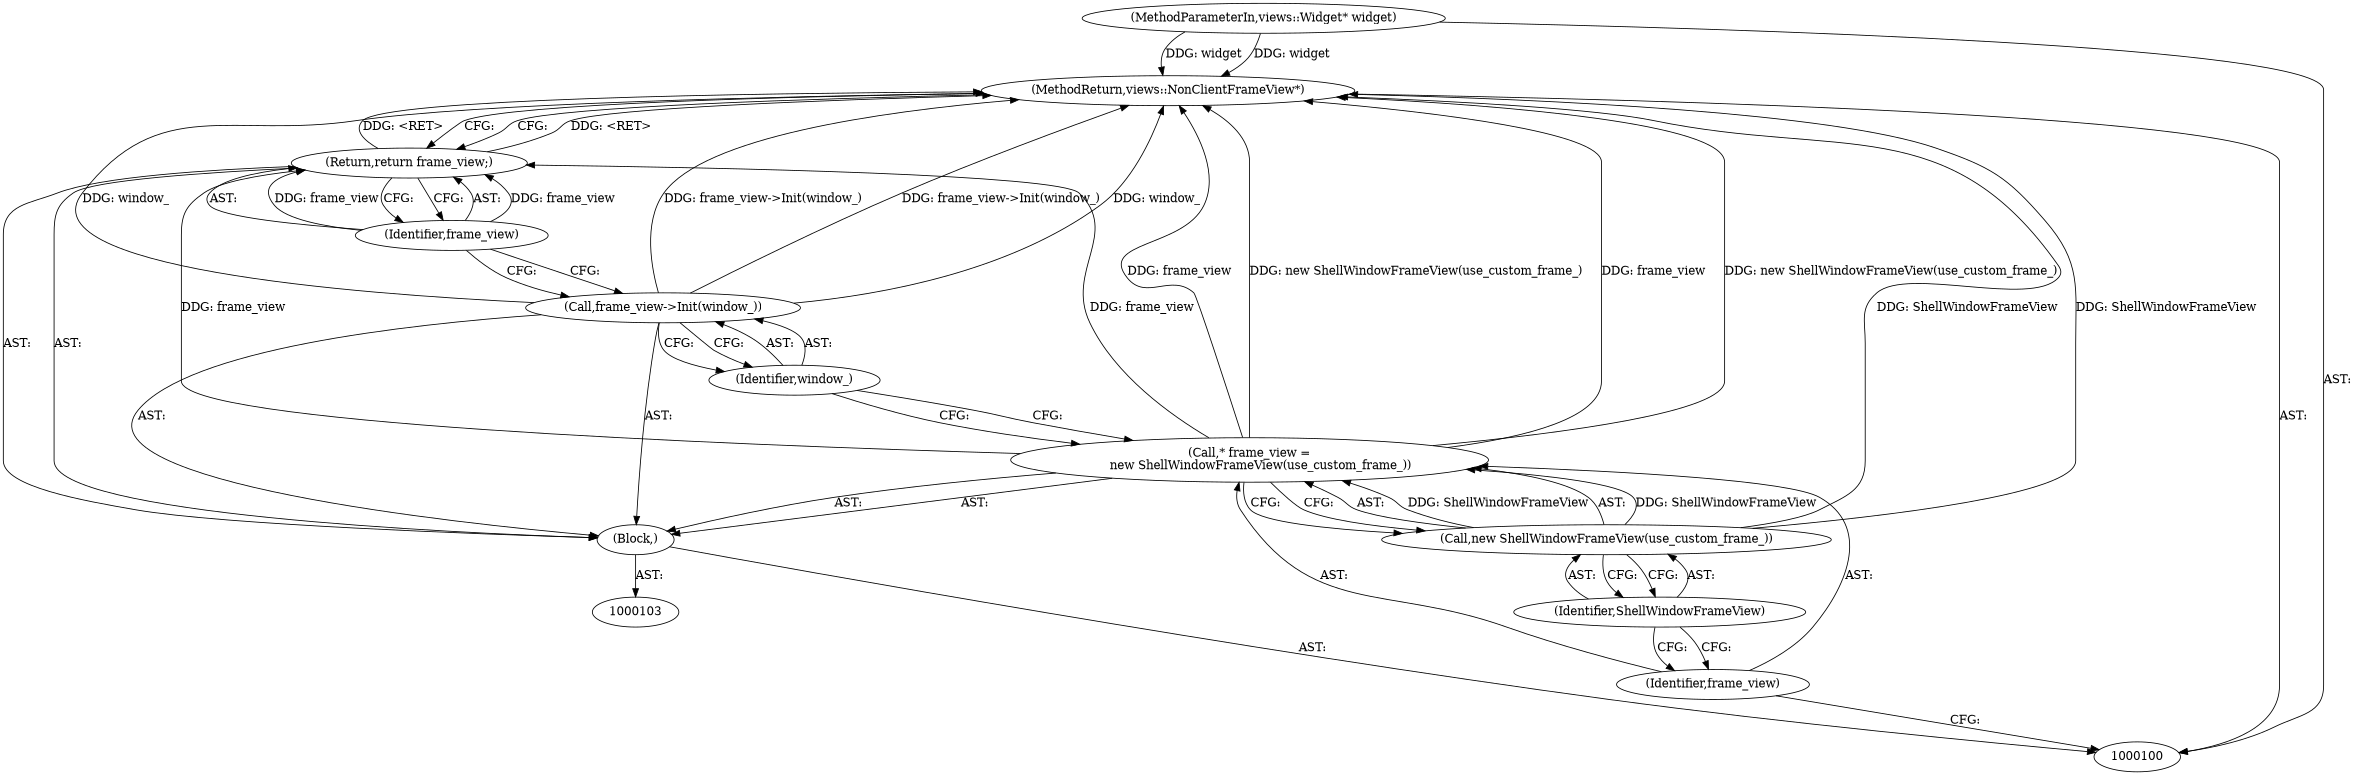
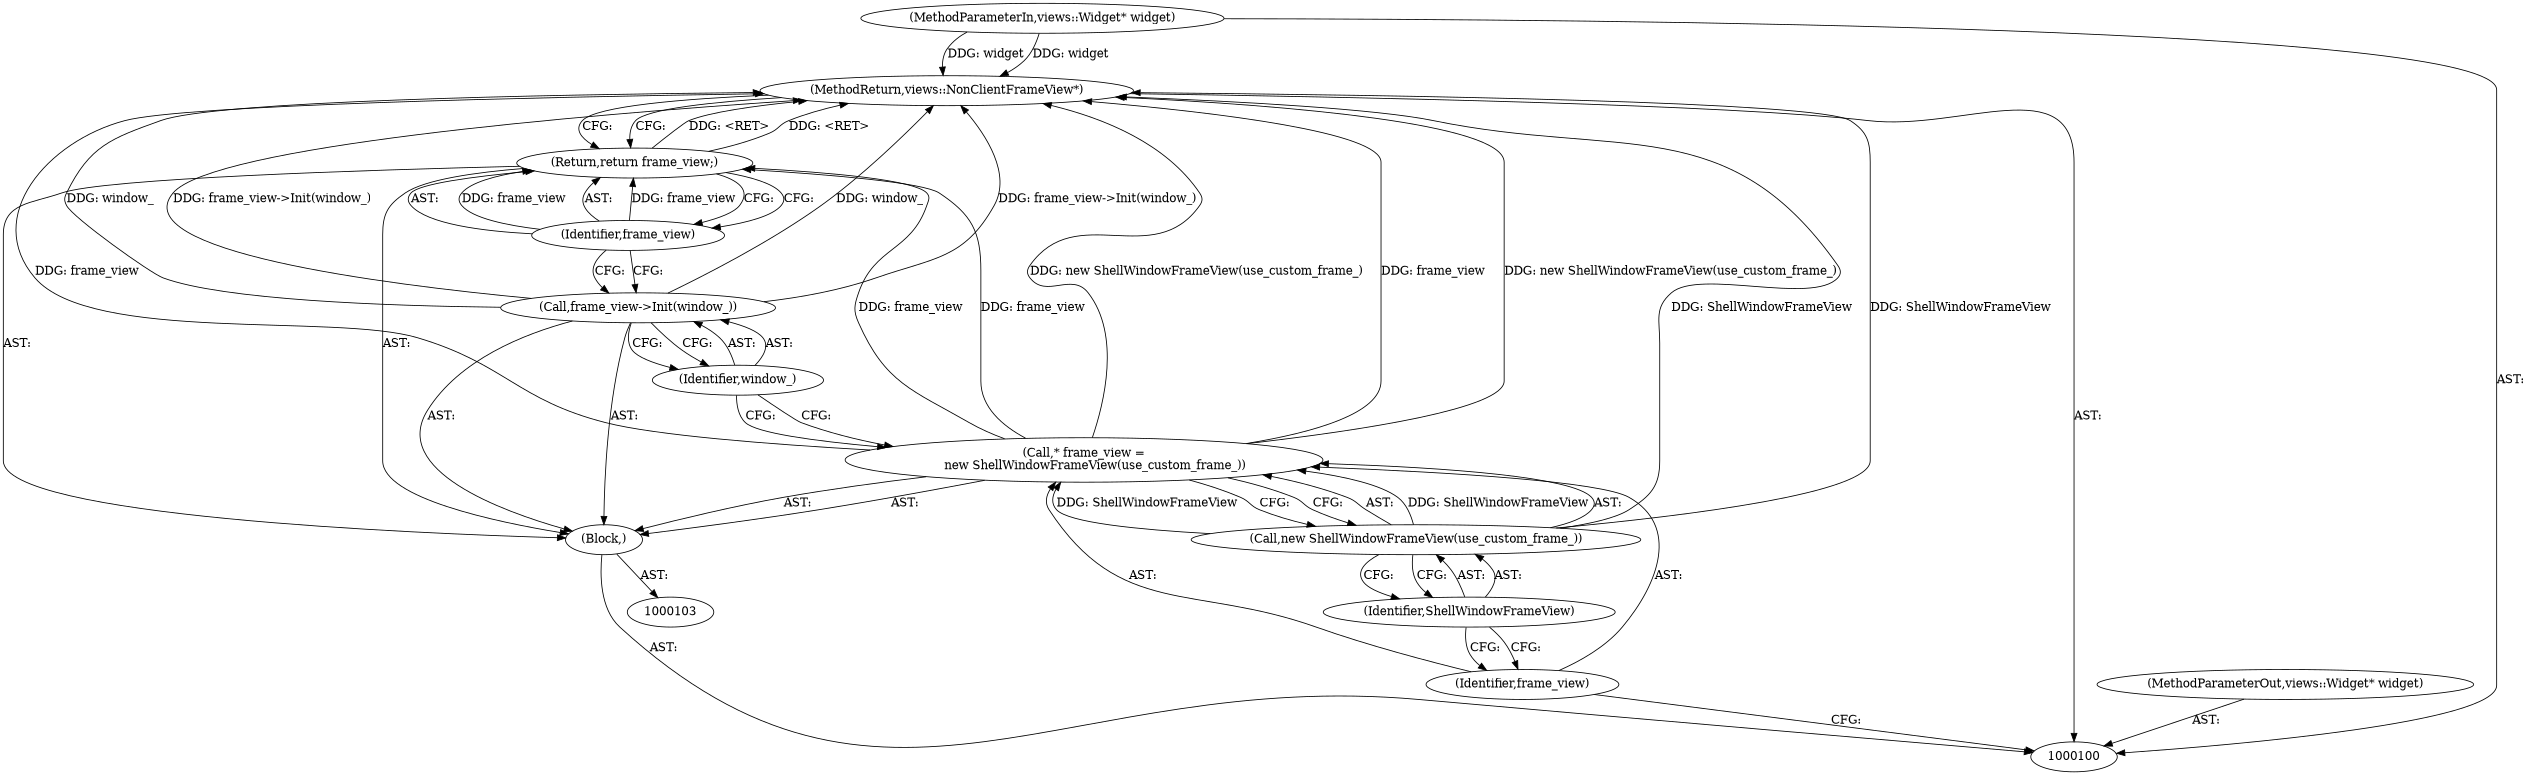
node "(MethodParameterOut,views::Widget* widget)": added
